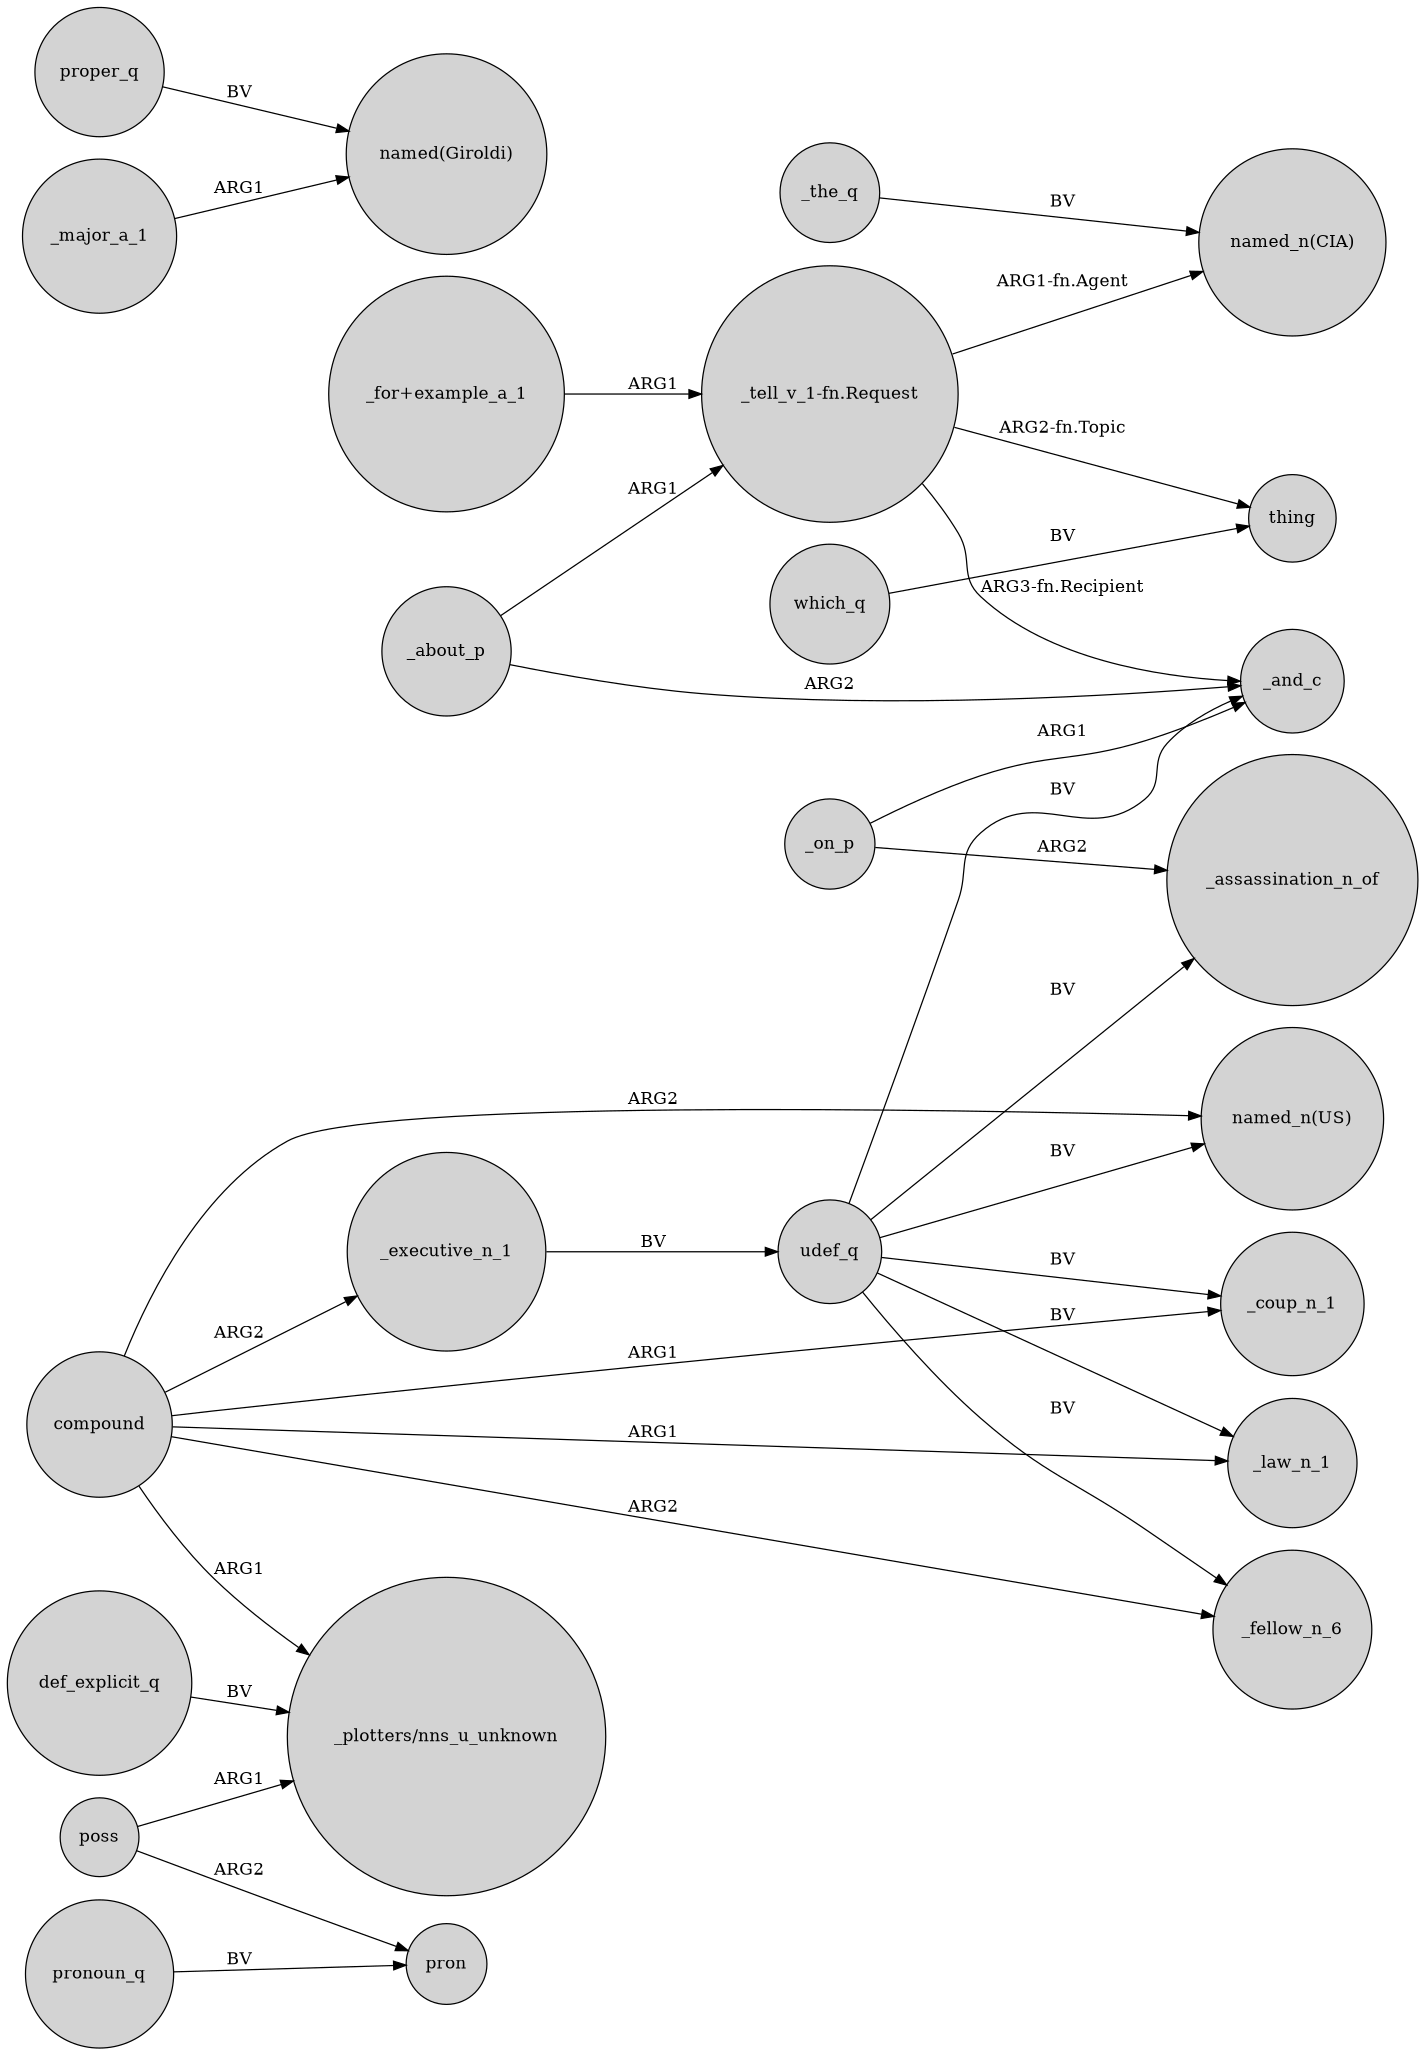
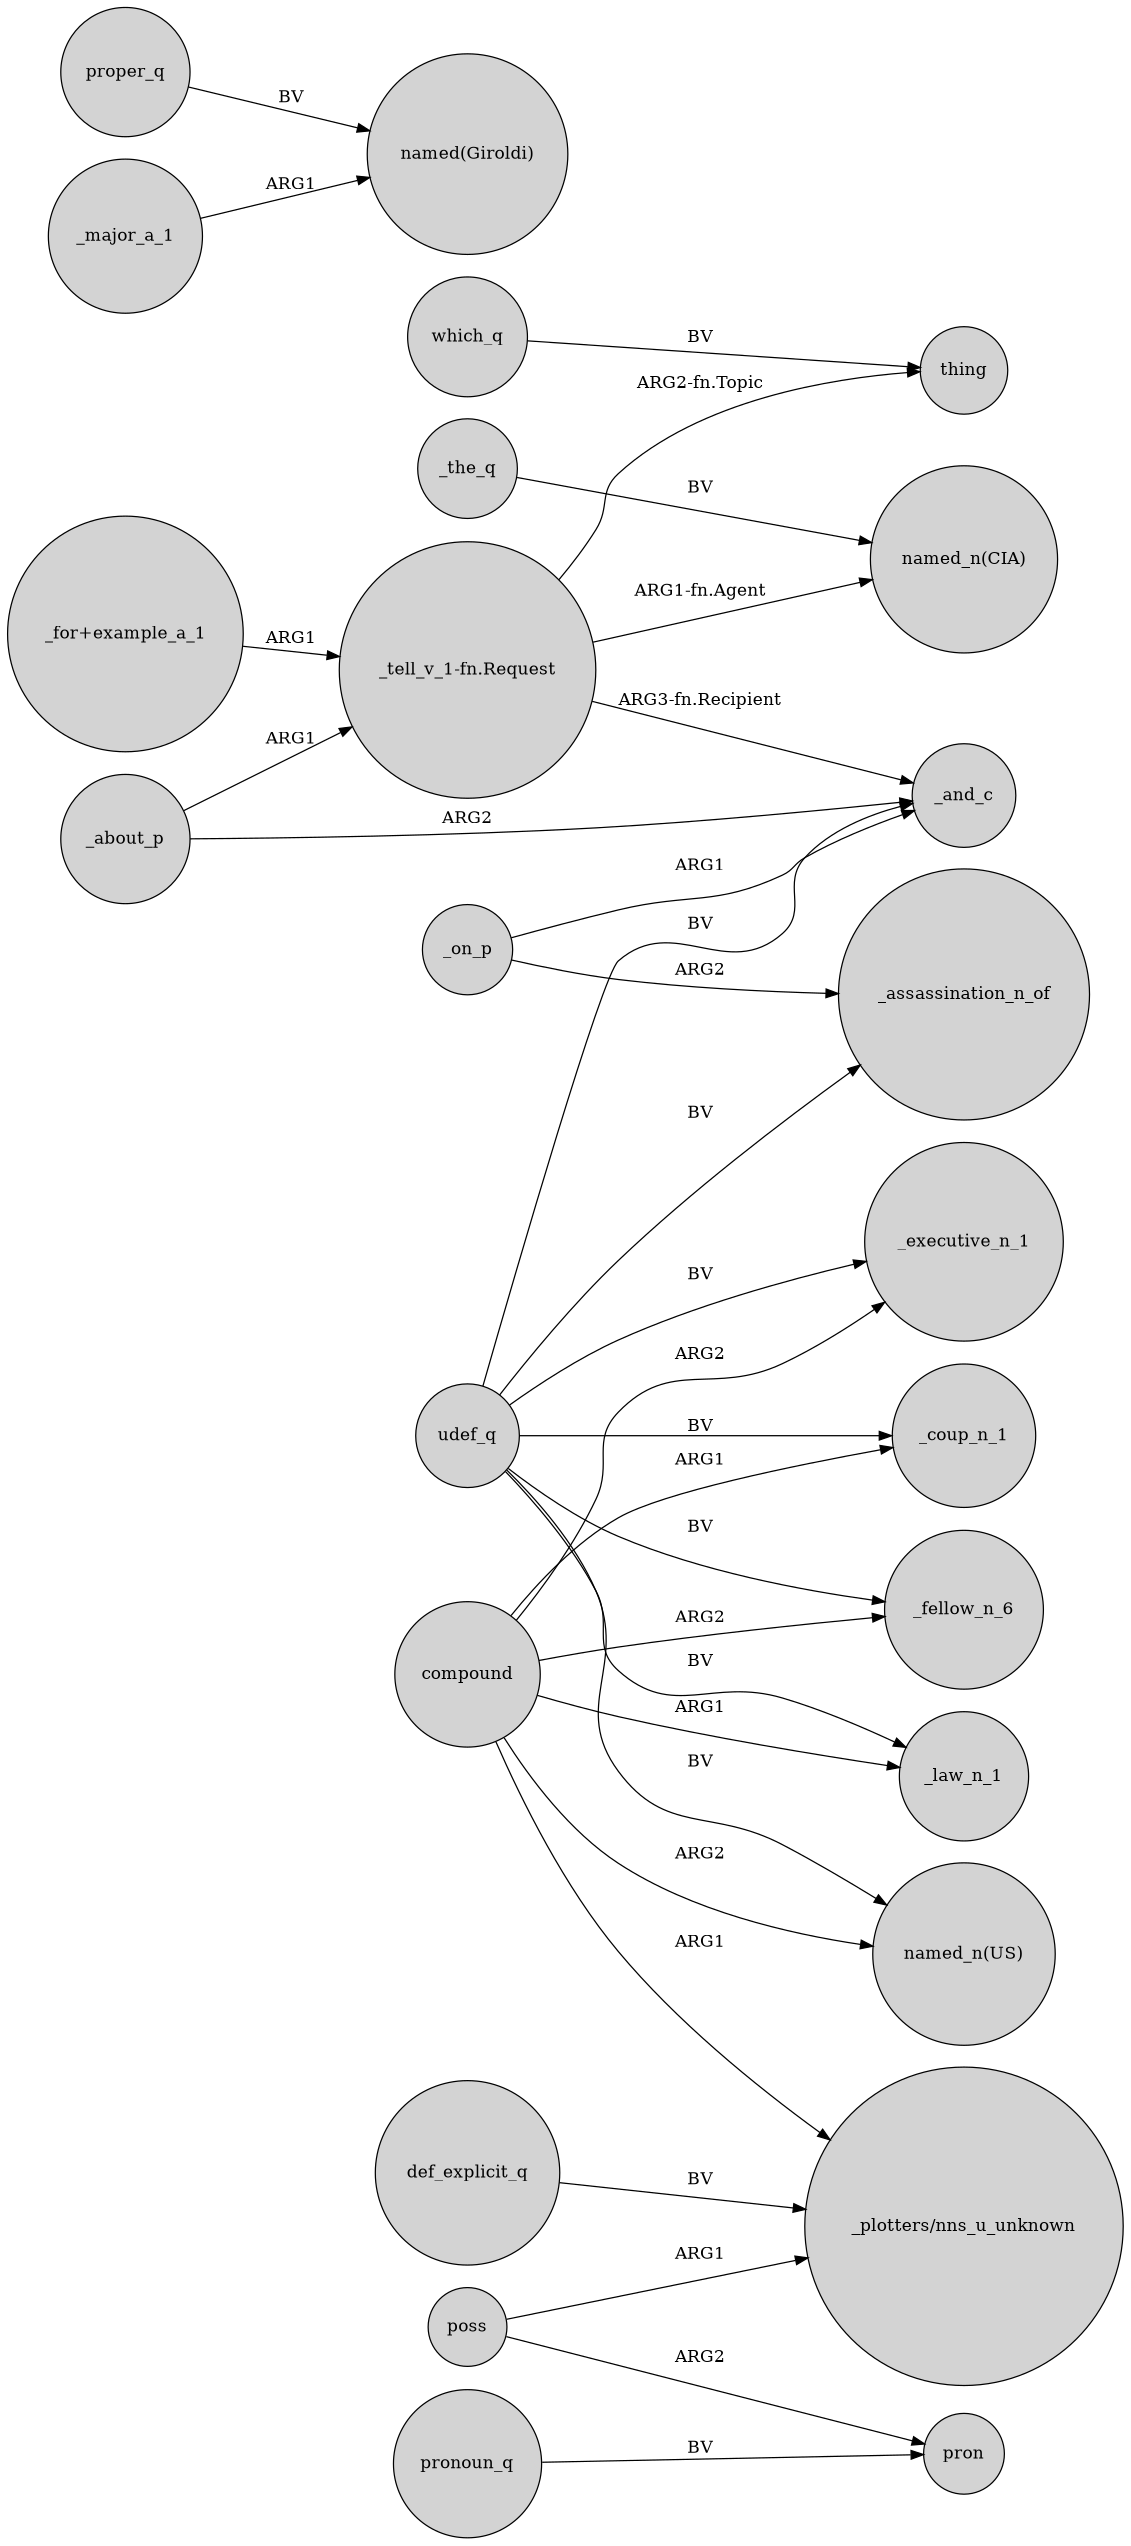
edge "_executive_n_1" -> "udef_q": reversed
